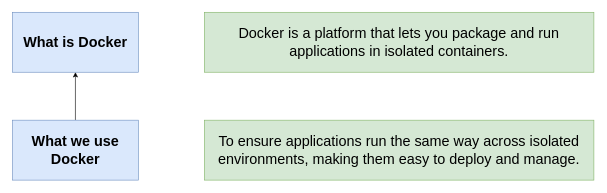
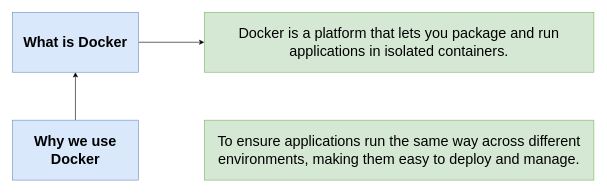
edge "What is Docker" -> "Docker is a platform that lets you package and run applications in isolated containers.": added
node "What we use Docker": label "What we use Docker" -> "Why we use Docker"
node "To ensure applications run the same way across isolated environments, making them easy to deploy and manage.": label "To ensure applications run the same way across isolated environments, making them easy to deploy and manage." -> "To ensure applications run the same way across different environments, making them easy to deploy and manage."
